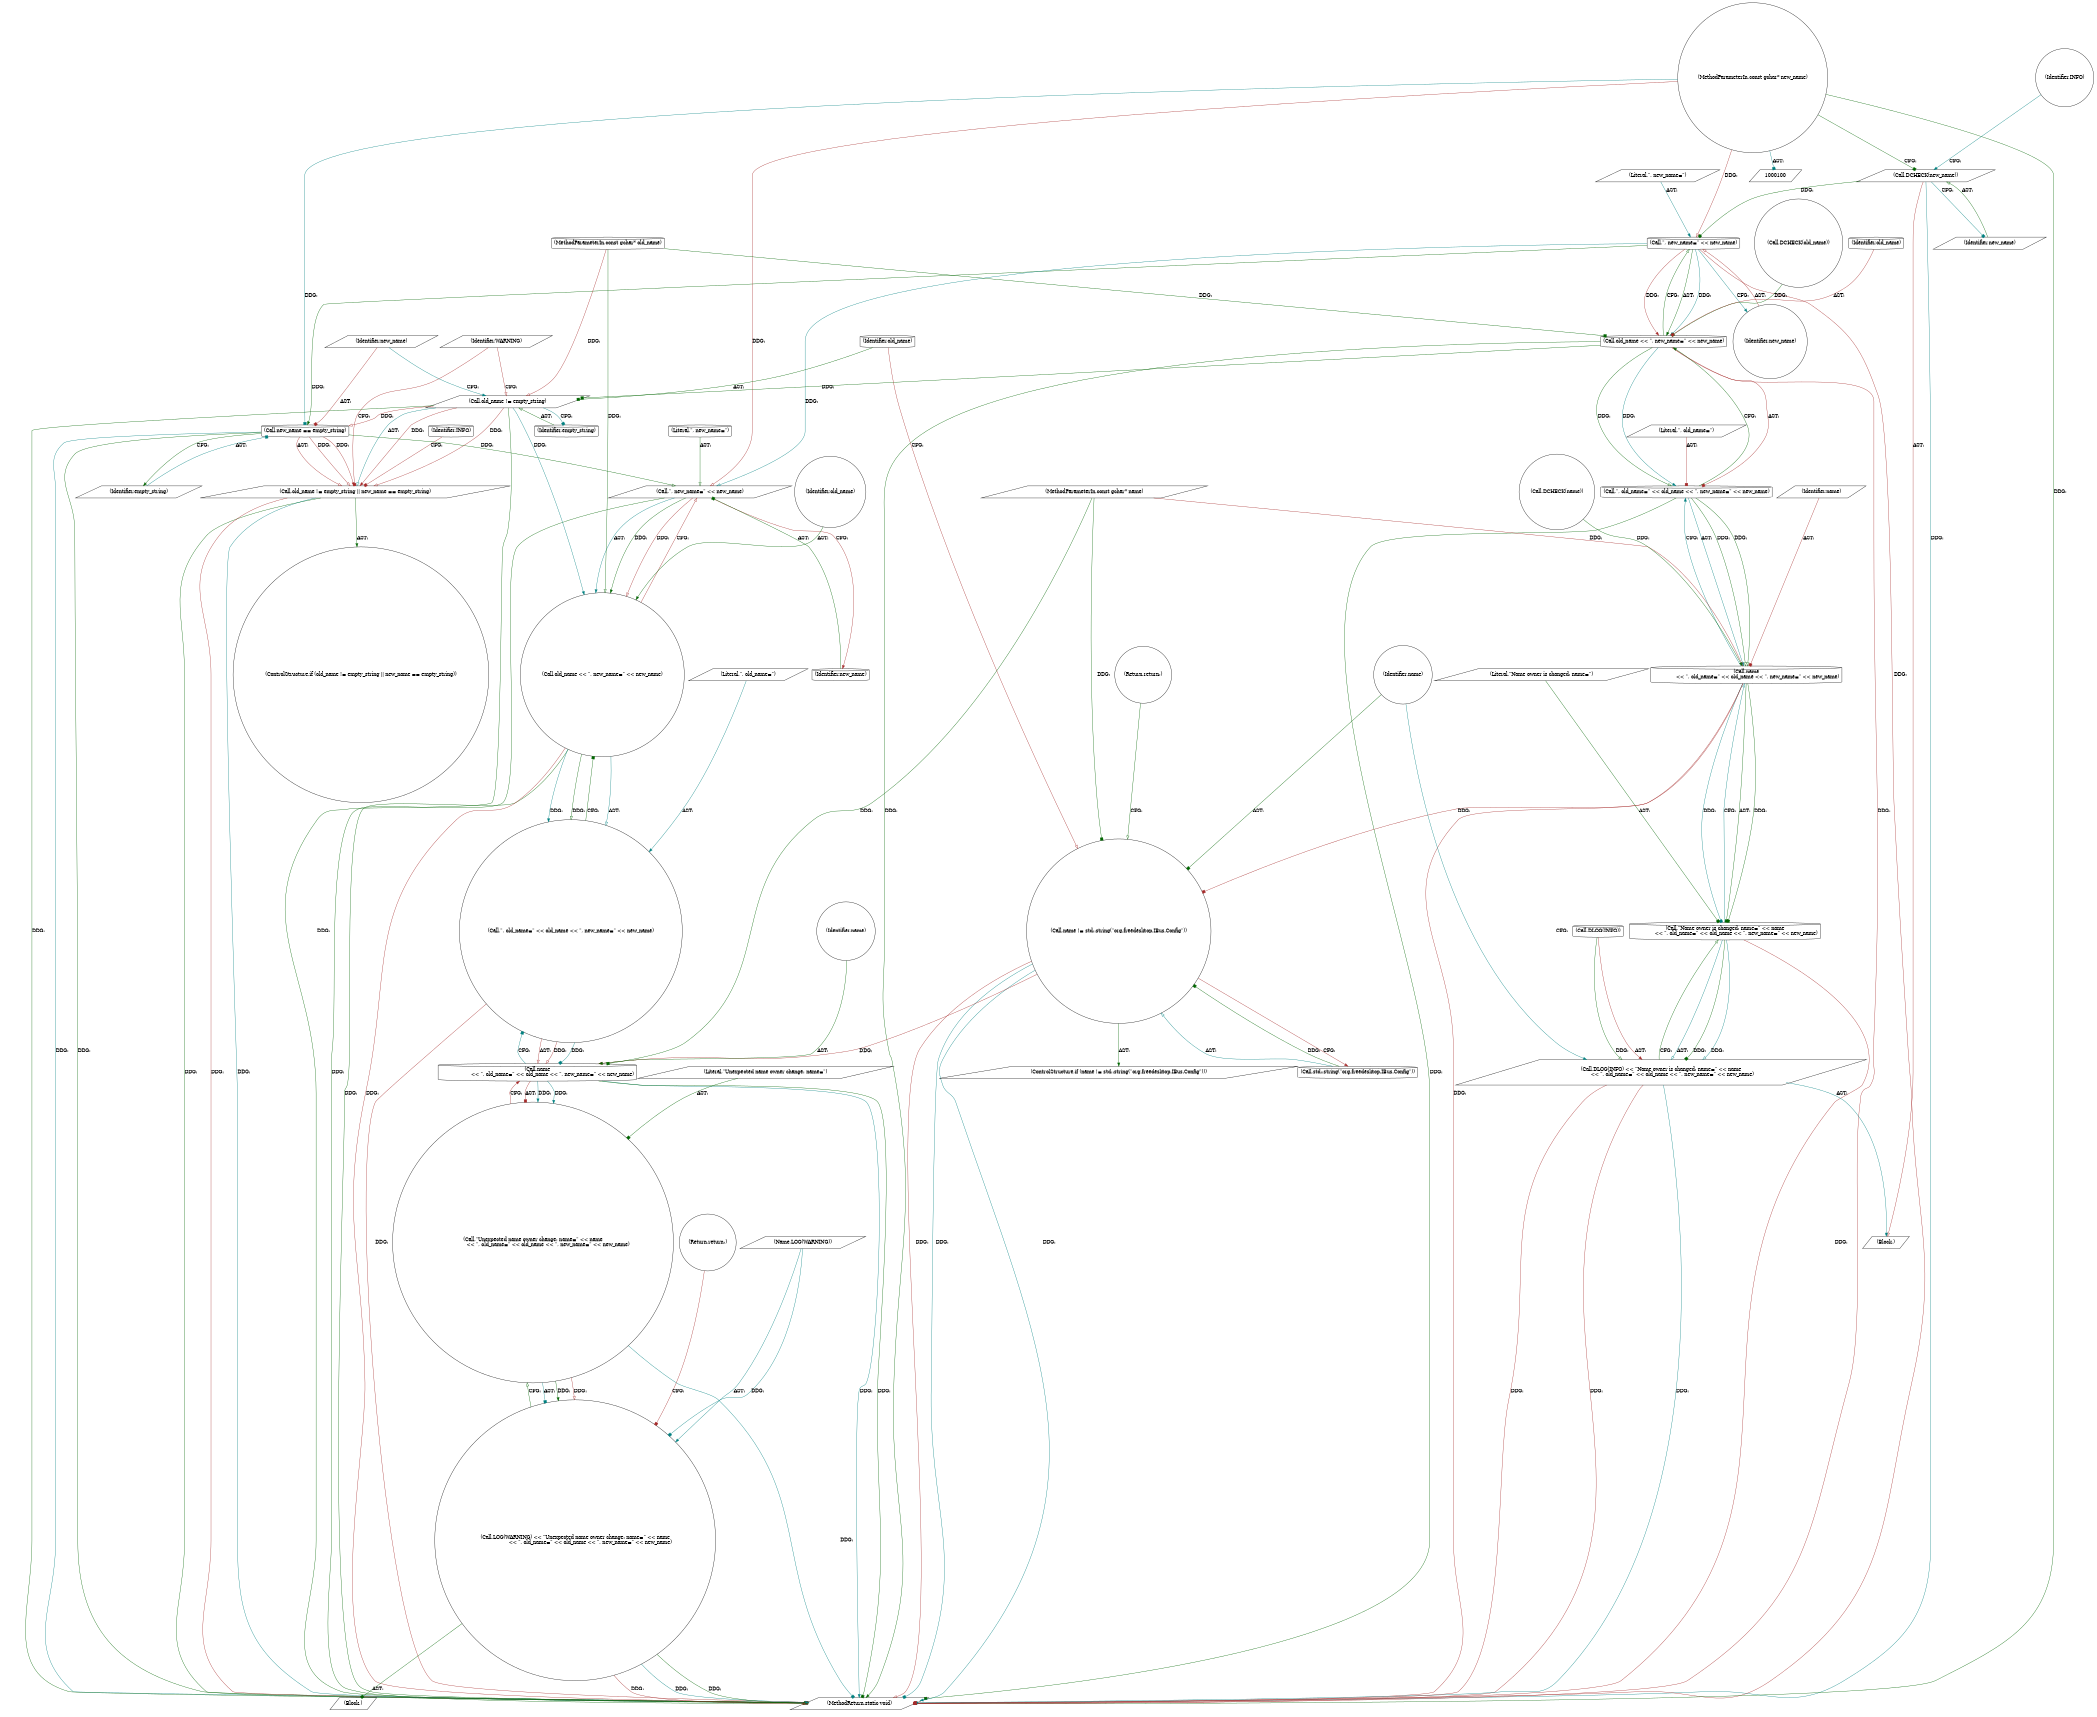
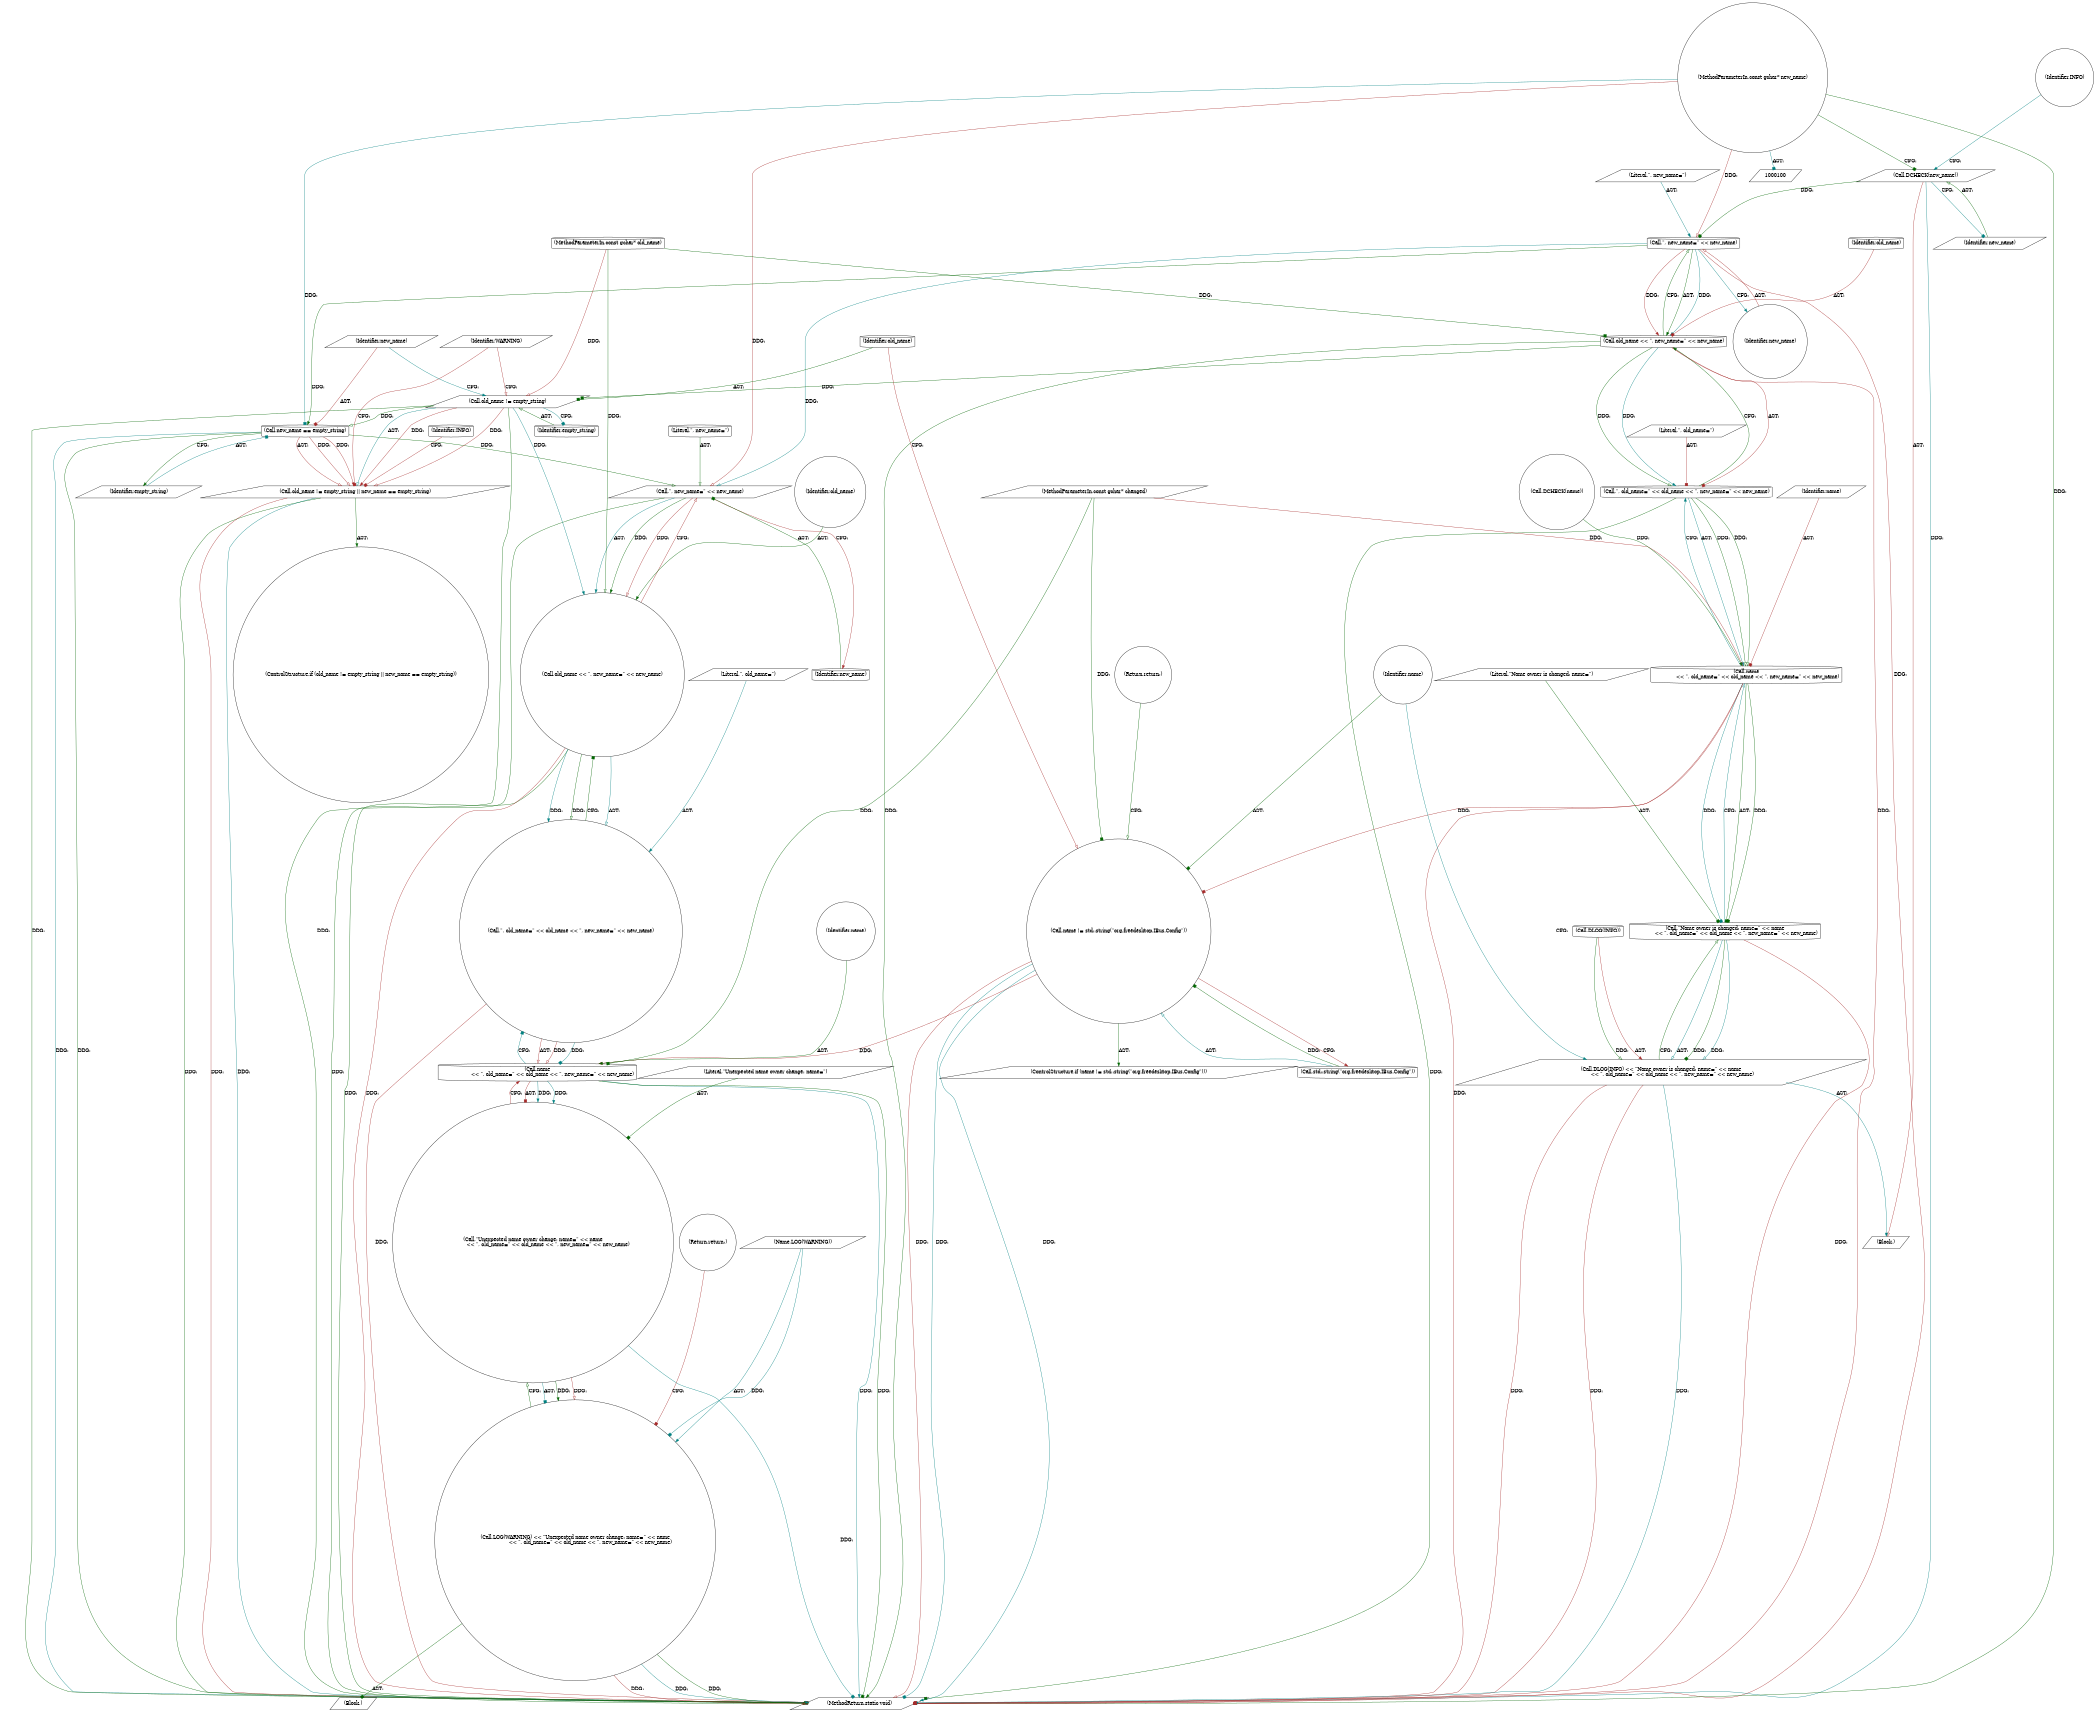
node "(Call,DCHECK(old_name))": removed
edge "(Call,old_name != empty_string)" -> "(Call,new_name == empty_string)": color brown -> darkgreen
node "(MethodParameterIn,const gchar* name)": label "(MethodParameterIn,const gchar* name)" -> "(MethodParameterIn,const gchar* changed)"
